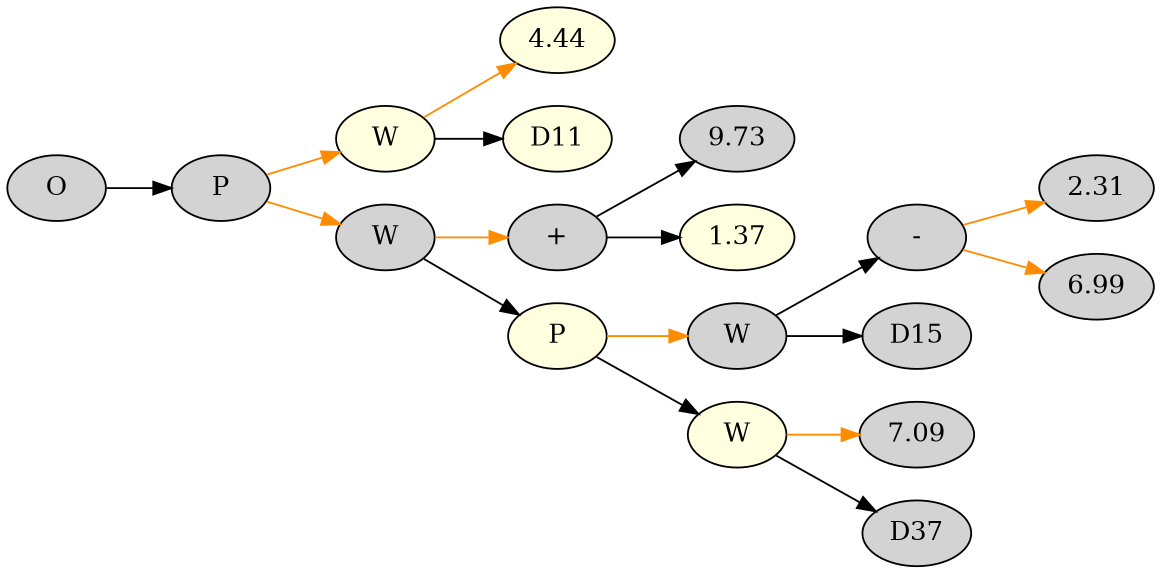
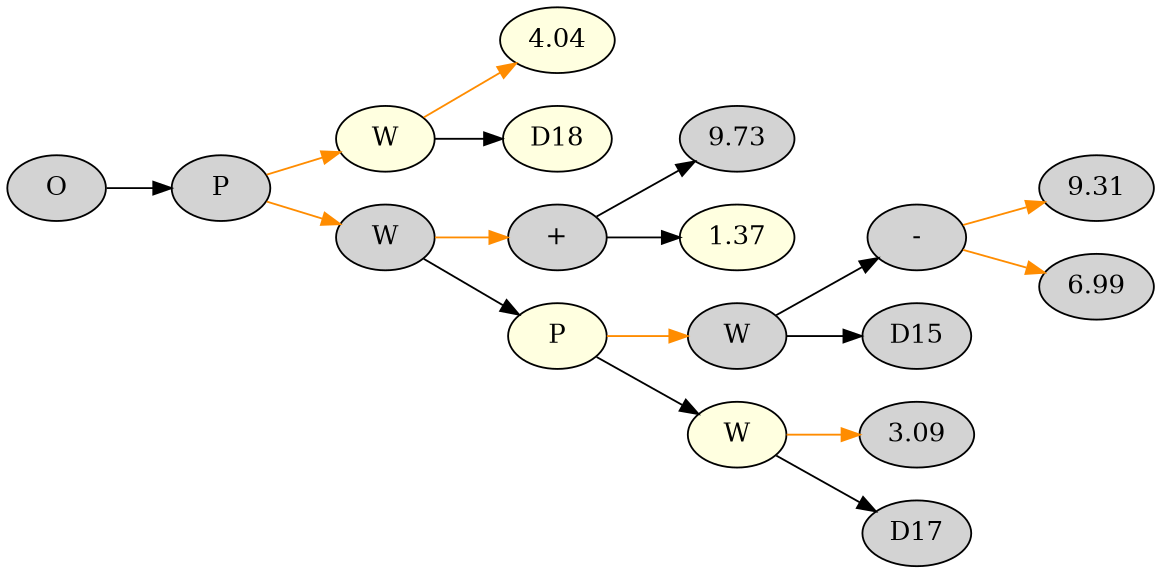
node "4.44": label "4.44" -> "4.04"
node "D11": label "D11" -> "D18"
node "2.31": label "2.31" -> "9.31"
node "7.09": label "7.09" -> "3.09"
node "D37": label "D37" -> "D17"
